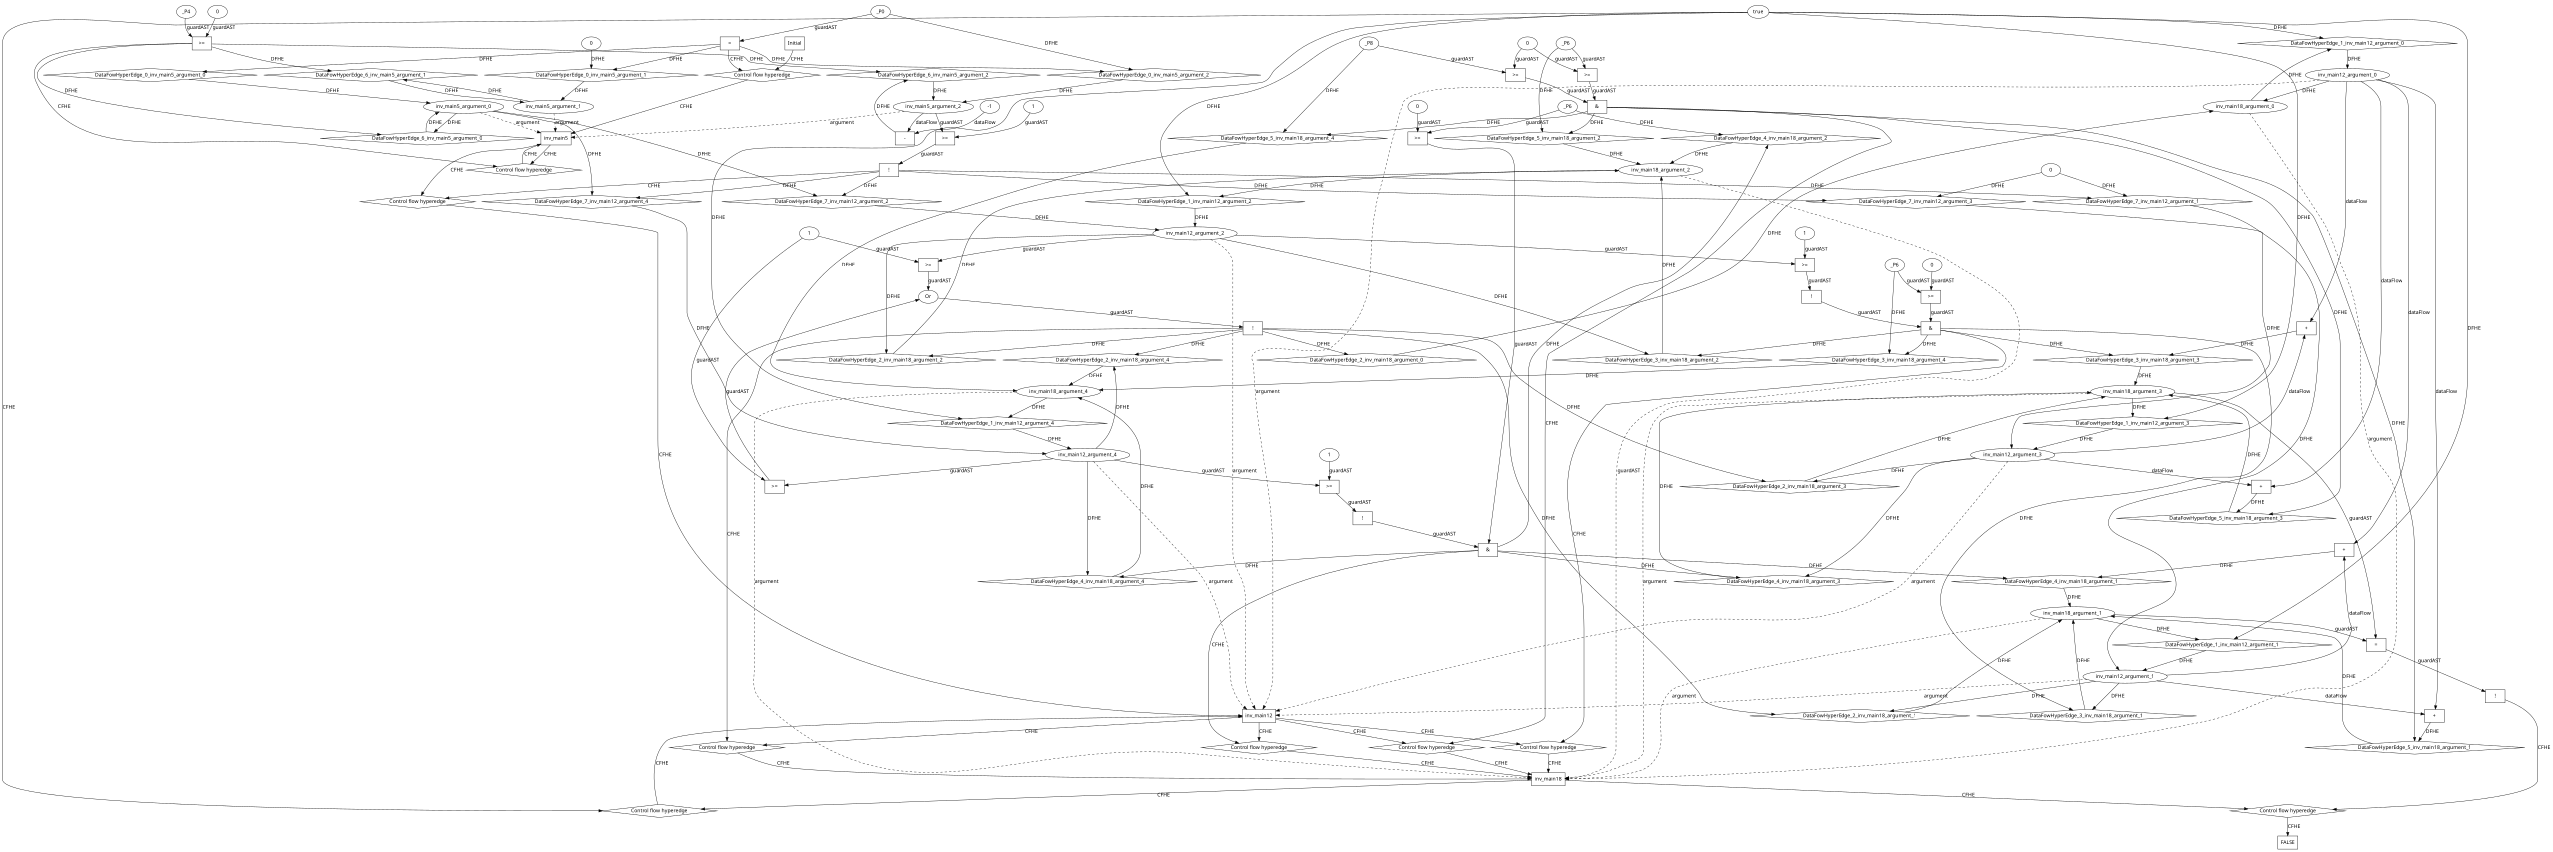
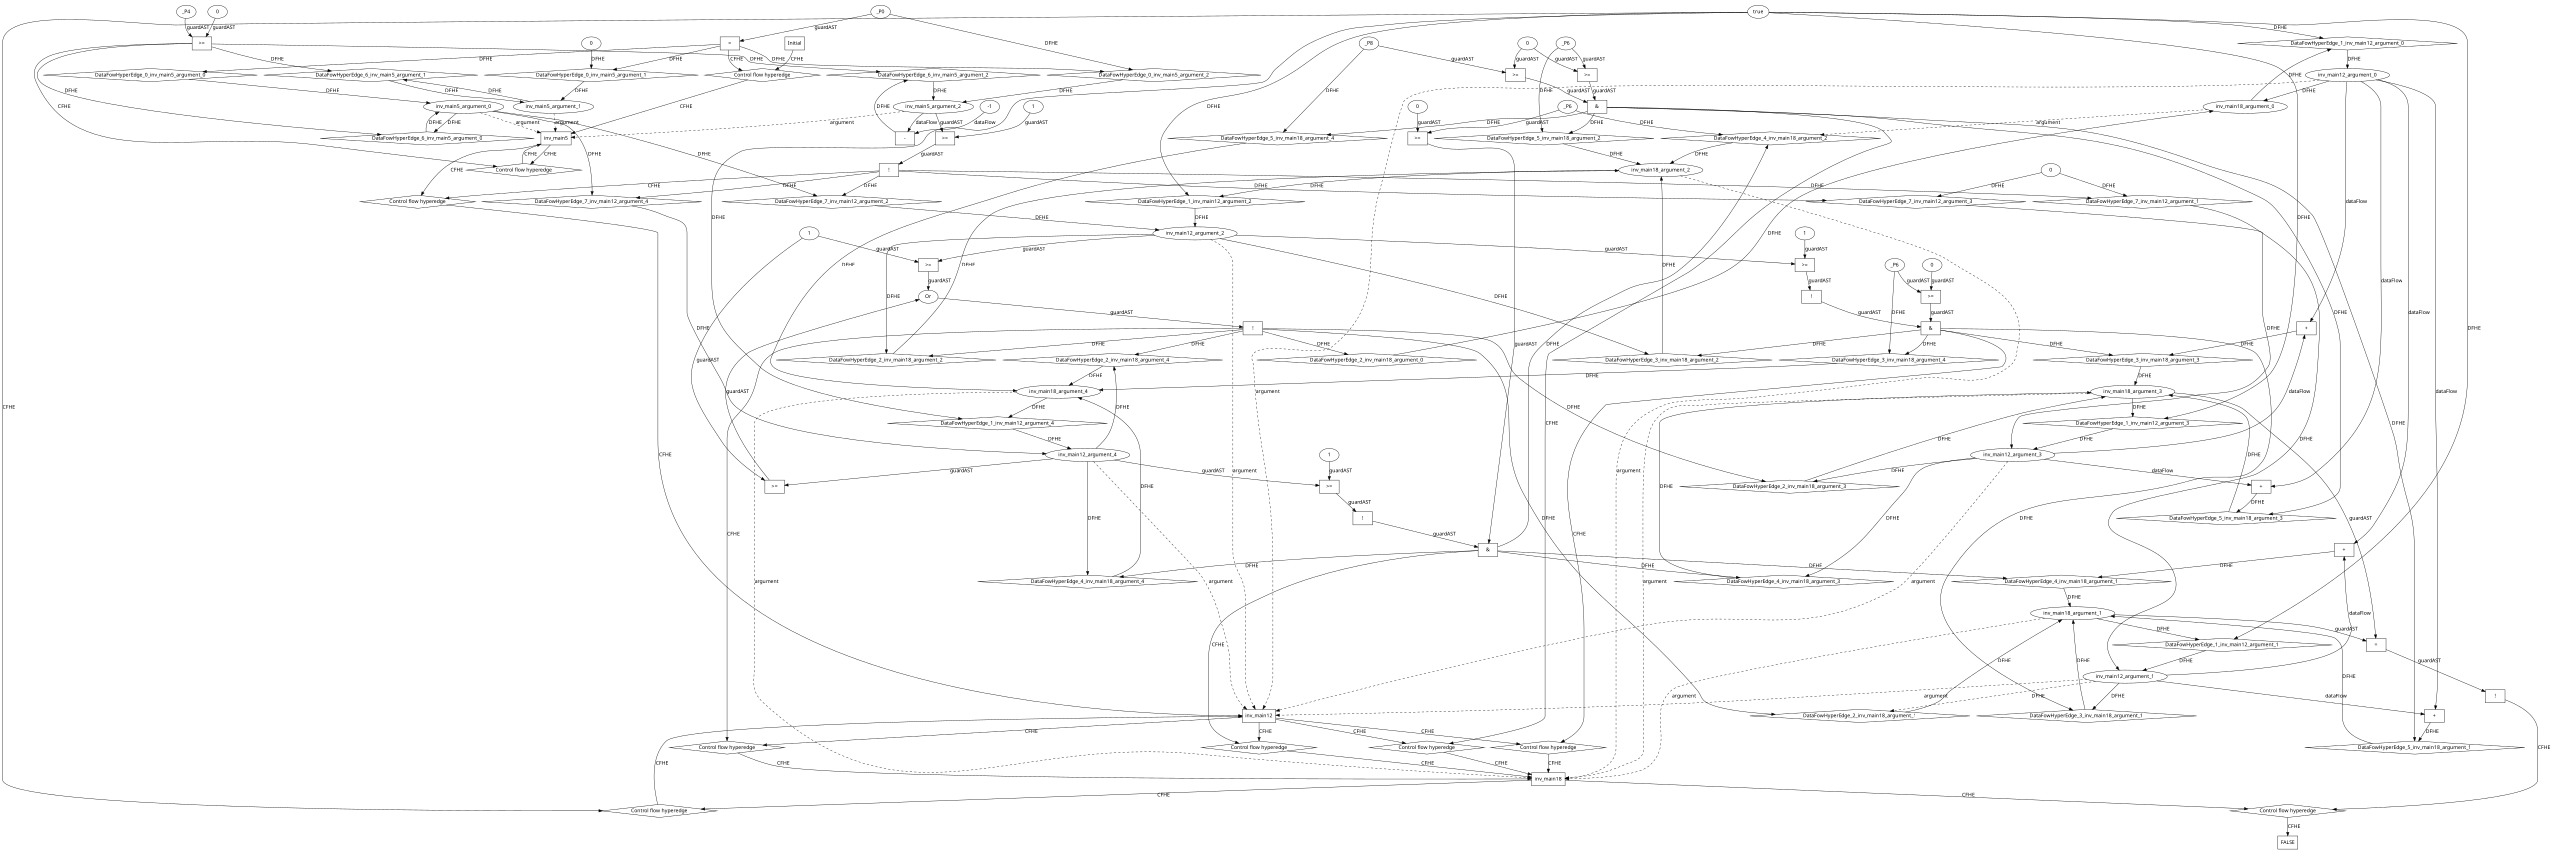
edge "inv_main18_argument_2" -> "inv_main18": label "guardAST" -> "argument"
edge "inv_main12_argument_1" -> "DataFowHyperEdge_2_inv_main18_argument_1": style solid -> dashed
edge "inv_main18_argument_0" -> "inv_main18": now "inv_main18_argument_0" -> "DataFowHyperEdge_4_inv_main18_argument_2"
